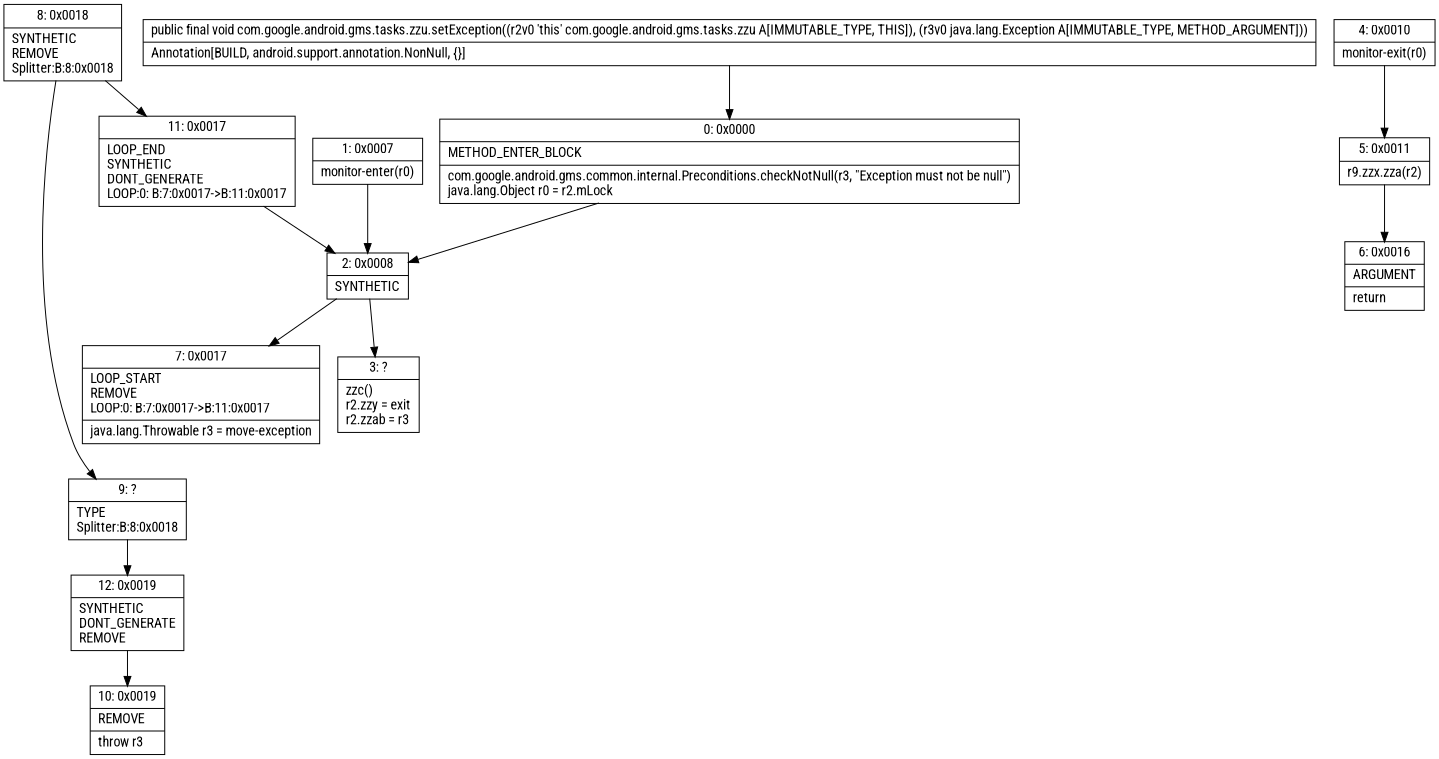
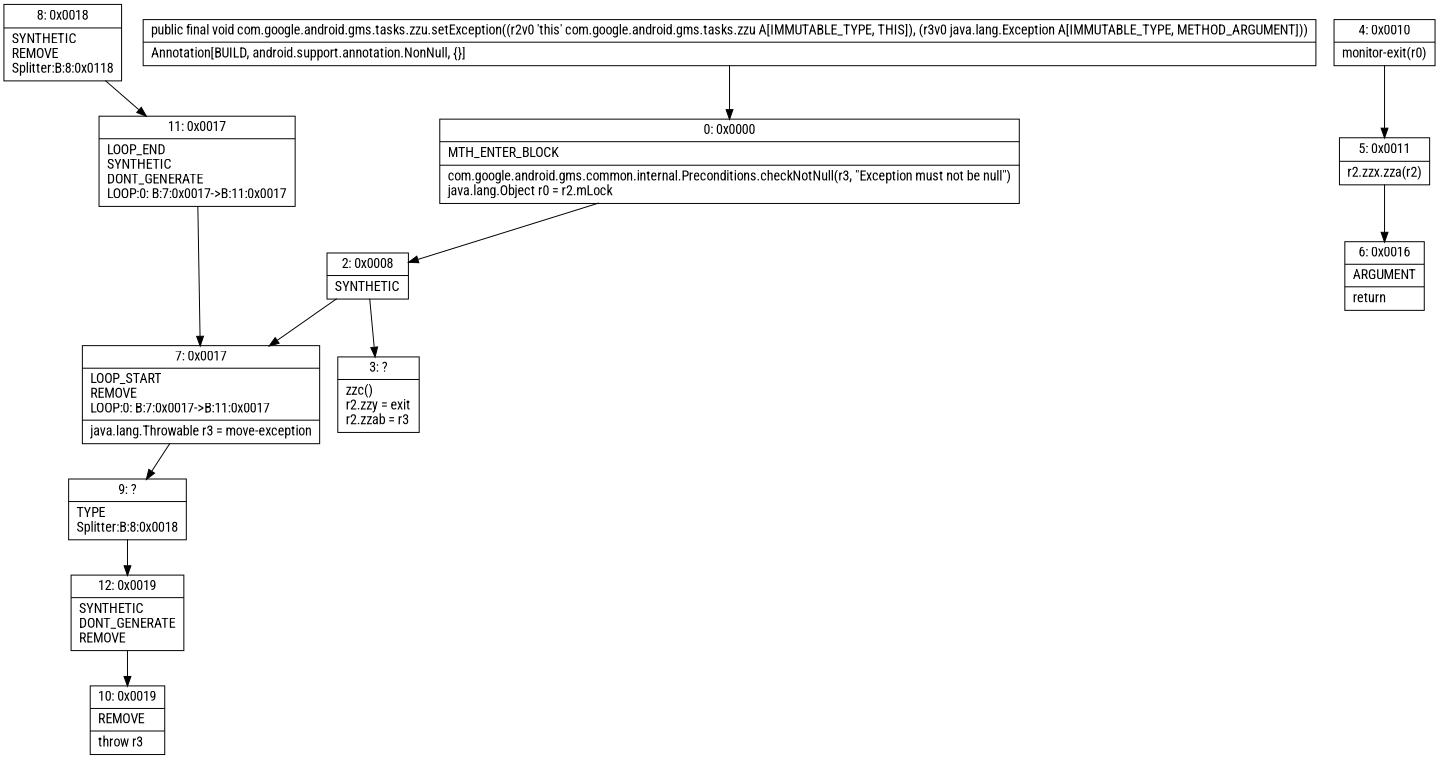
node "8: 0x0018": text "Splitter:B:8:0x0018" -> "Splitter:B:8:0x0118"
node "0: 0x0000": text "METHOD_ENTER_BLOCK" -> "MTH_ENTER_BLOCK"
node "1: 0x0007": removed
node "5: 0x0011": text "r9.zzx.zza(r2)" -> "r2.zzx.zza(r2)"
edge "11: 0x0017" -> "2: 0x0008": now "11: 0x0017" -> "7: 0x0017"
edge "8: 0x0018" -> "9: ?": now "7: 0x0017" -> "9: ?"
